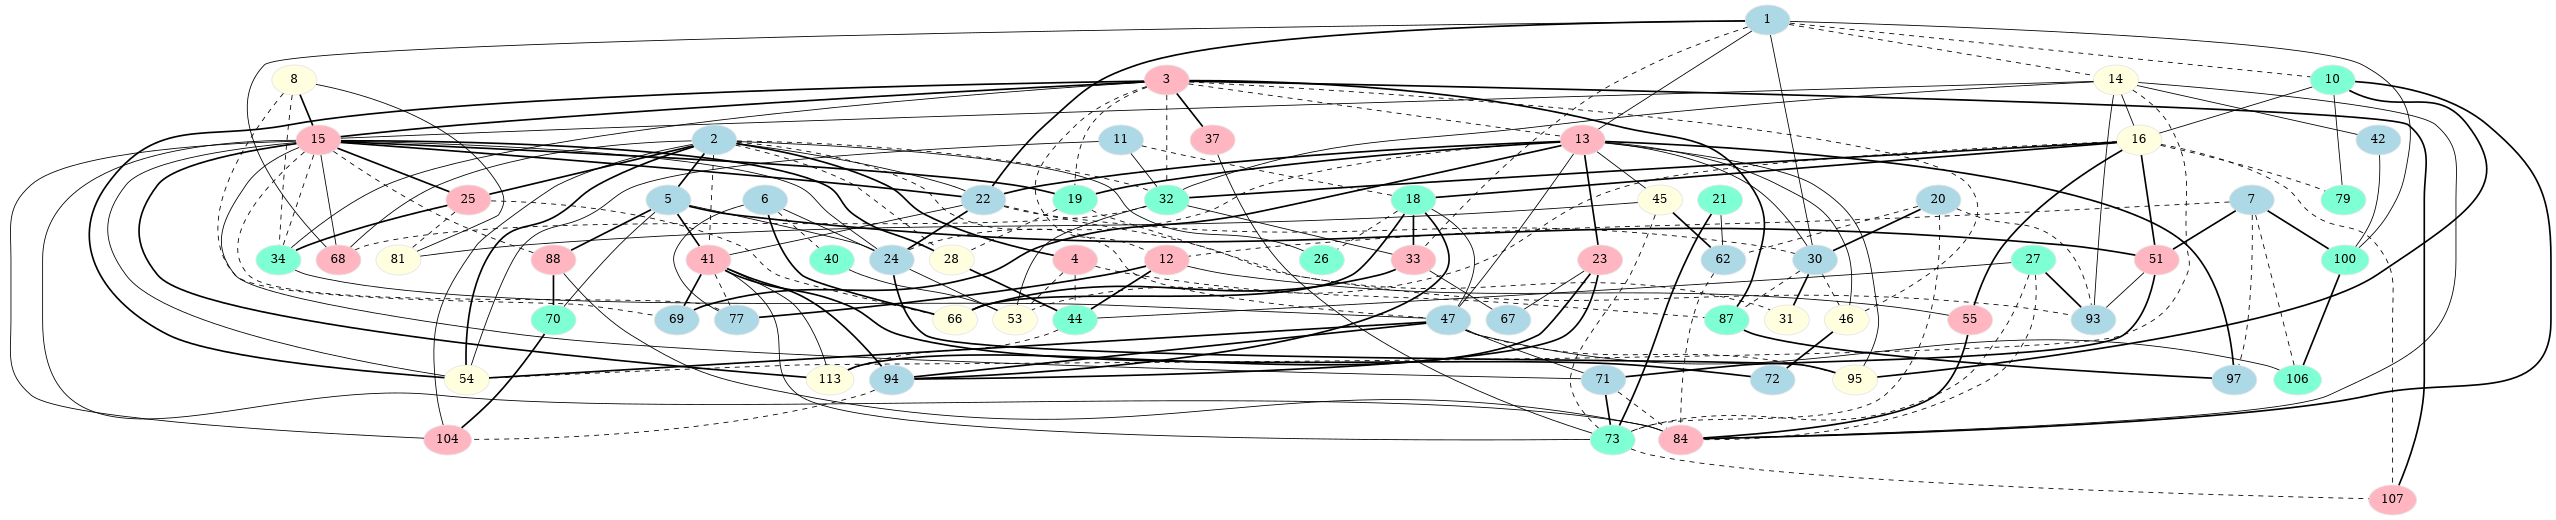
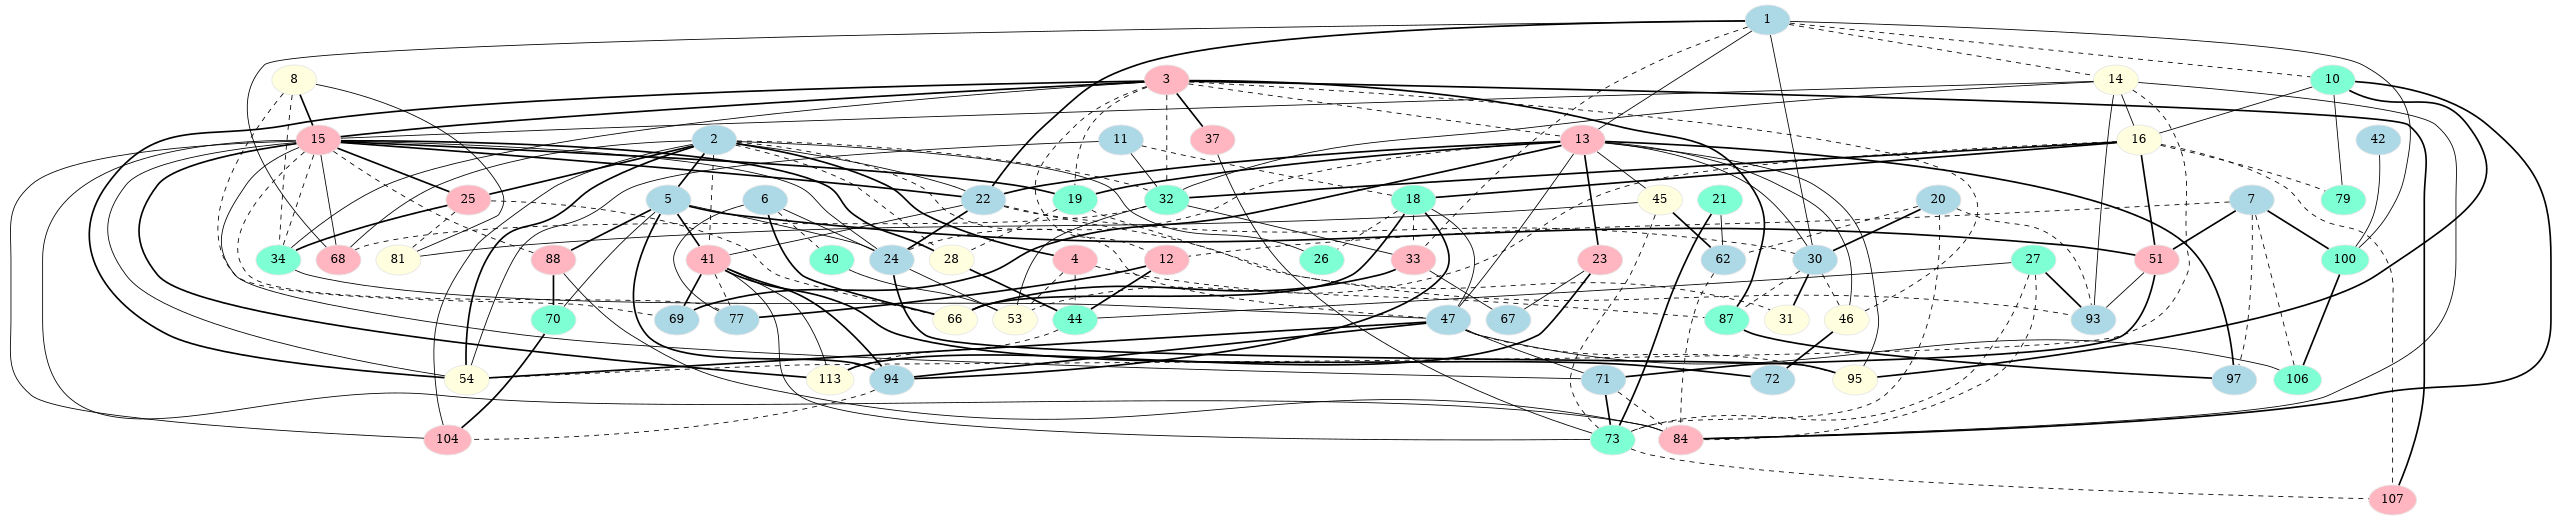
edge "14" -- "42": removed
edge "18" -- "33": style bold -> dashed
node "55": removed
edge "23" -- "94": now "5" -- "94"
